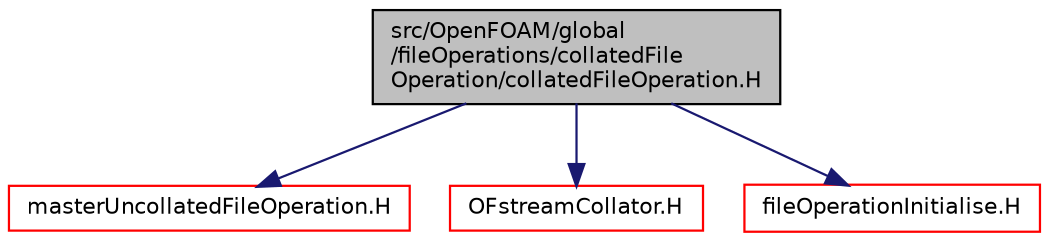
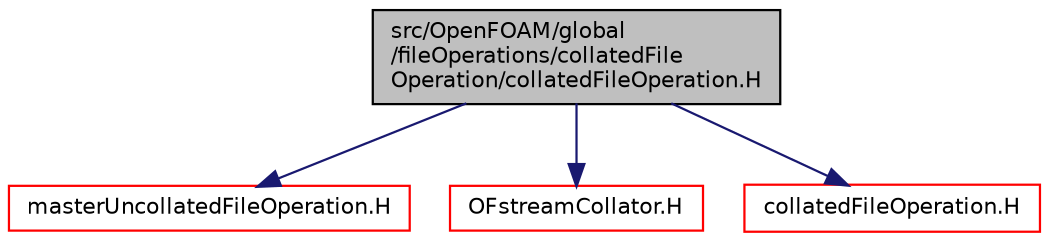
node "fileOperationInitialise.H": label "fileOperationInitialise.H" -> "collatedFileOperation.H"
